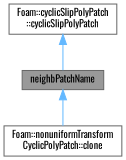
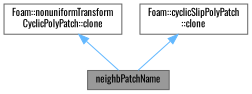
node "Foam::cyclicSlipPolyPatch ::cyclicSlipPolyPatch": label "Foam::cyclicSlipPolyPatch ::cyclicSlipPolyPatch" -> "Foam::cyclicSlipPolyPatch ::clone"
edge "Foam::nonuniformTransform CyclicPolyPatch::clone" -> "neighbPatchName": reversed
